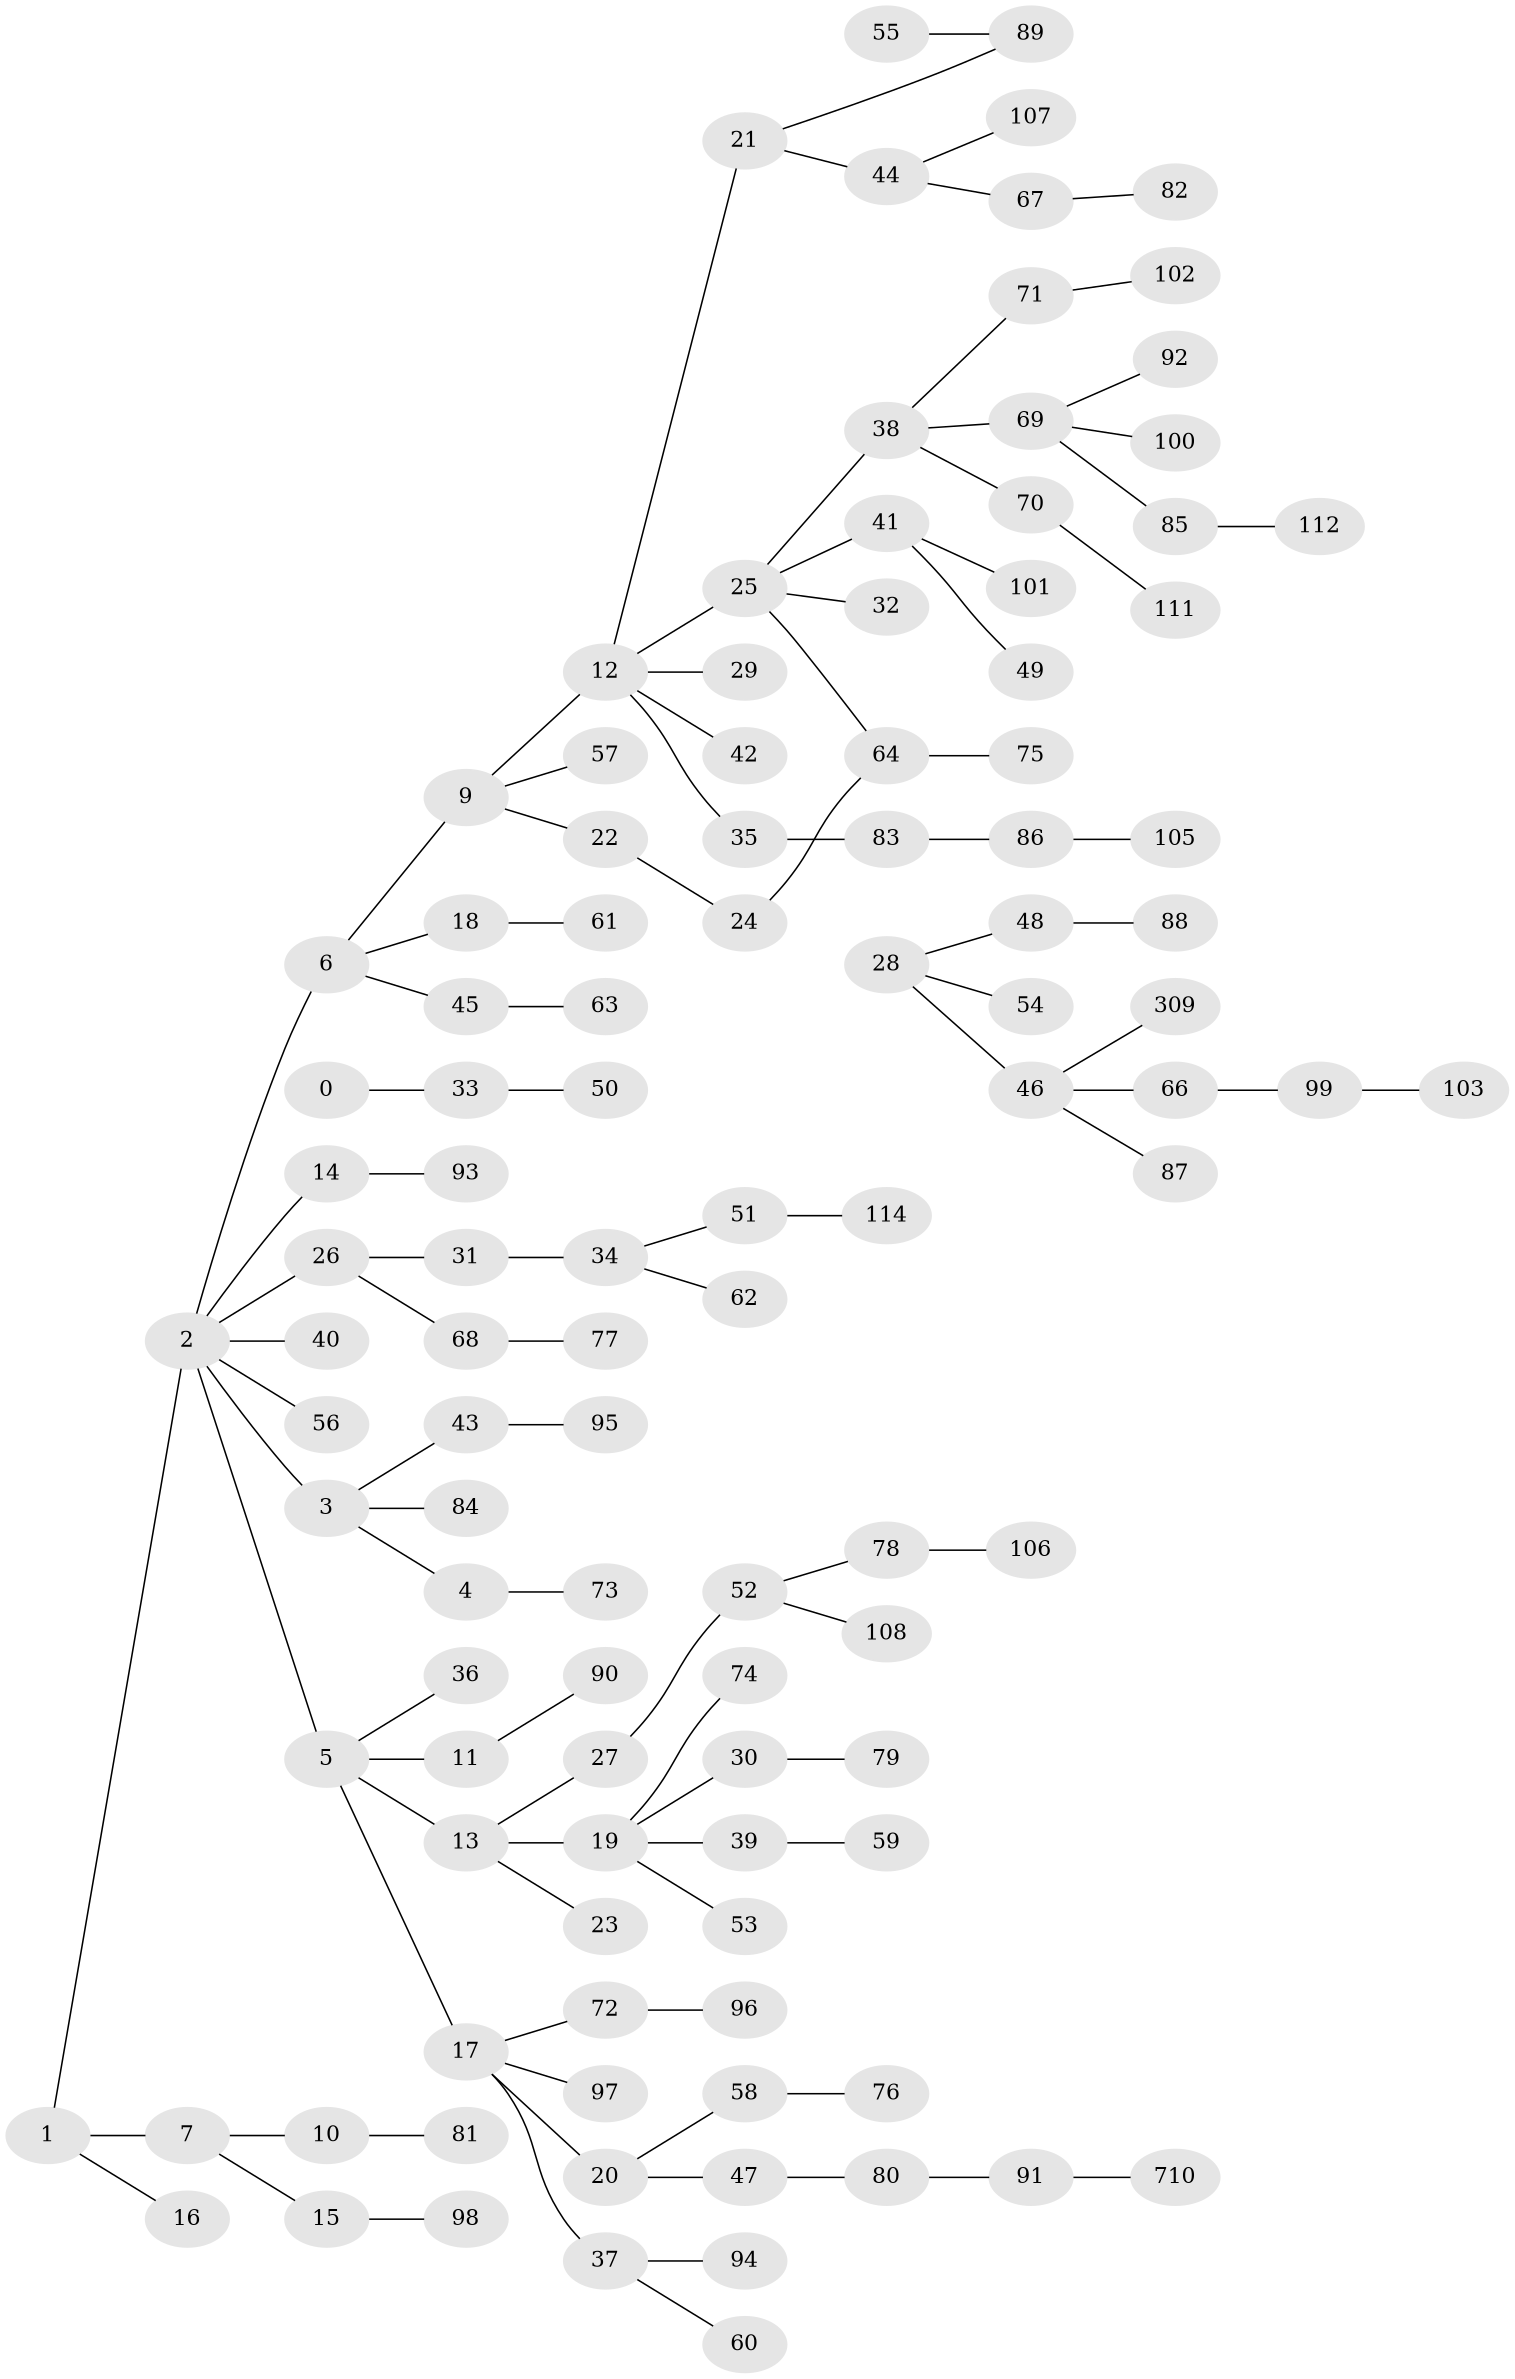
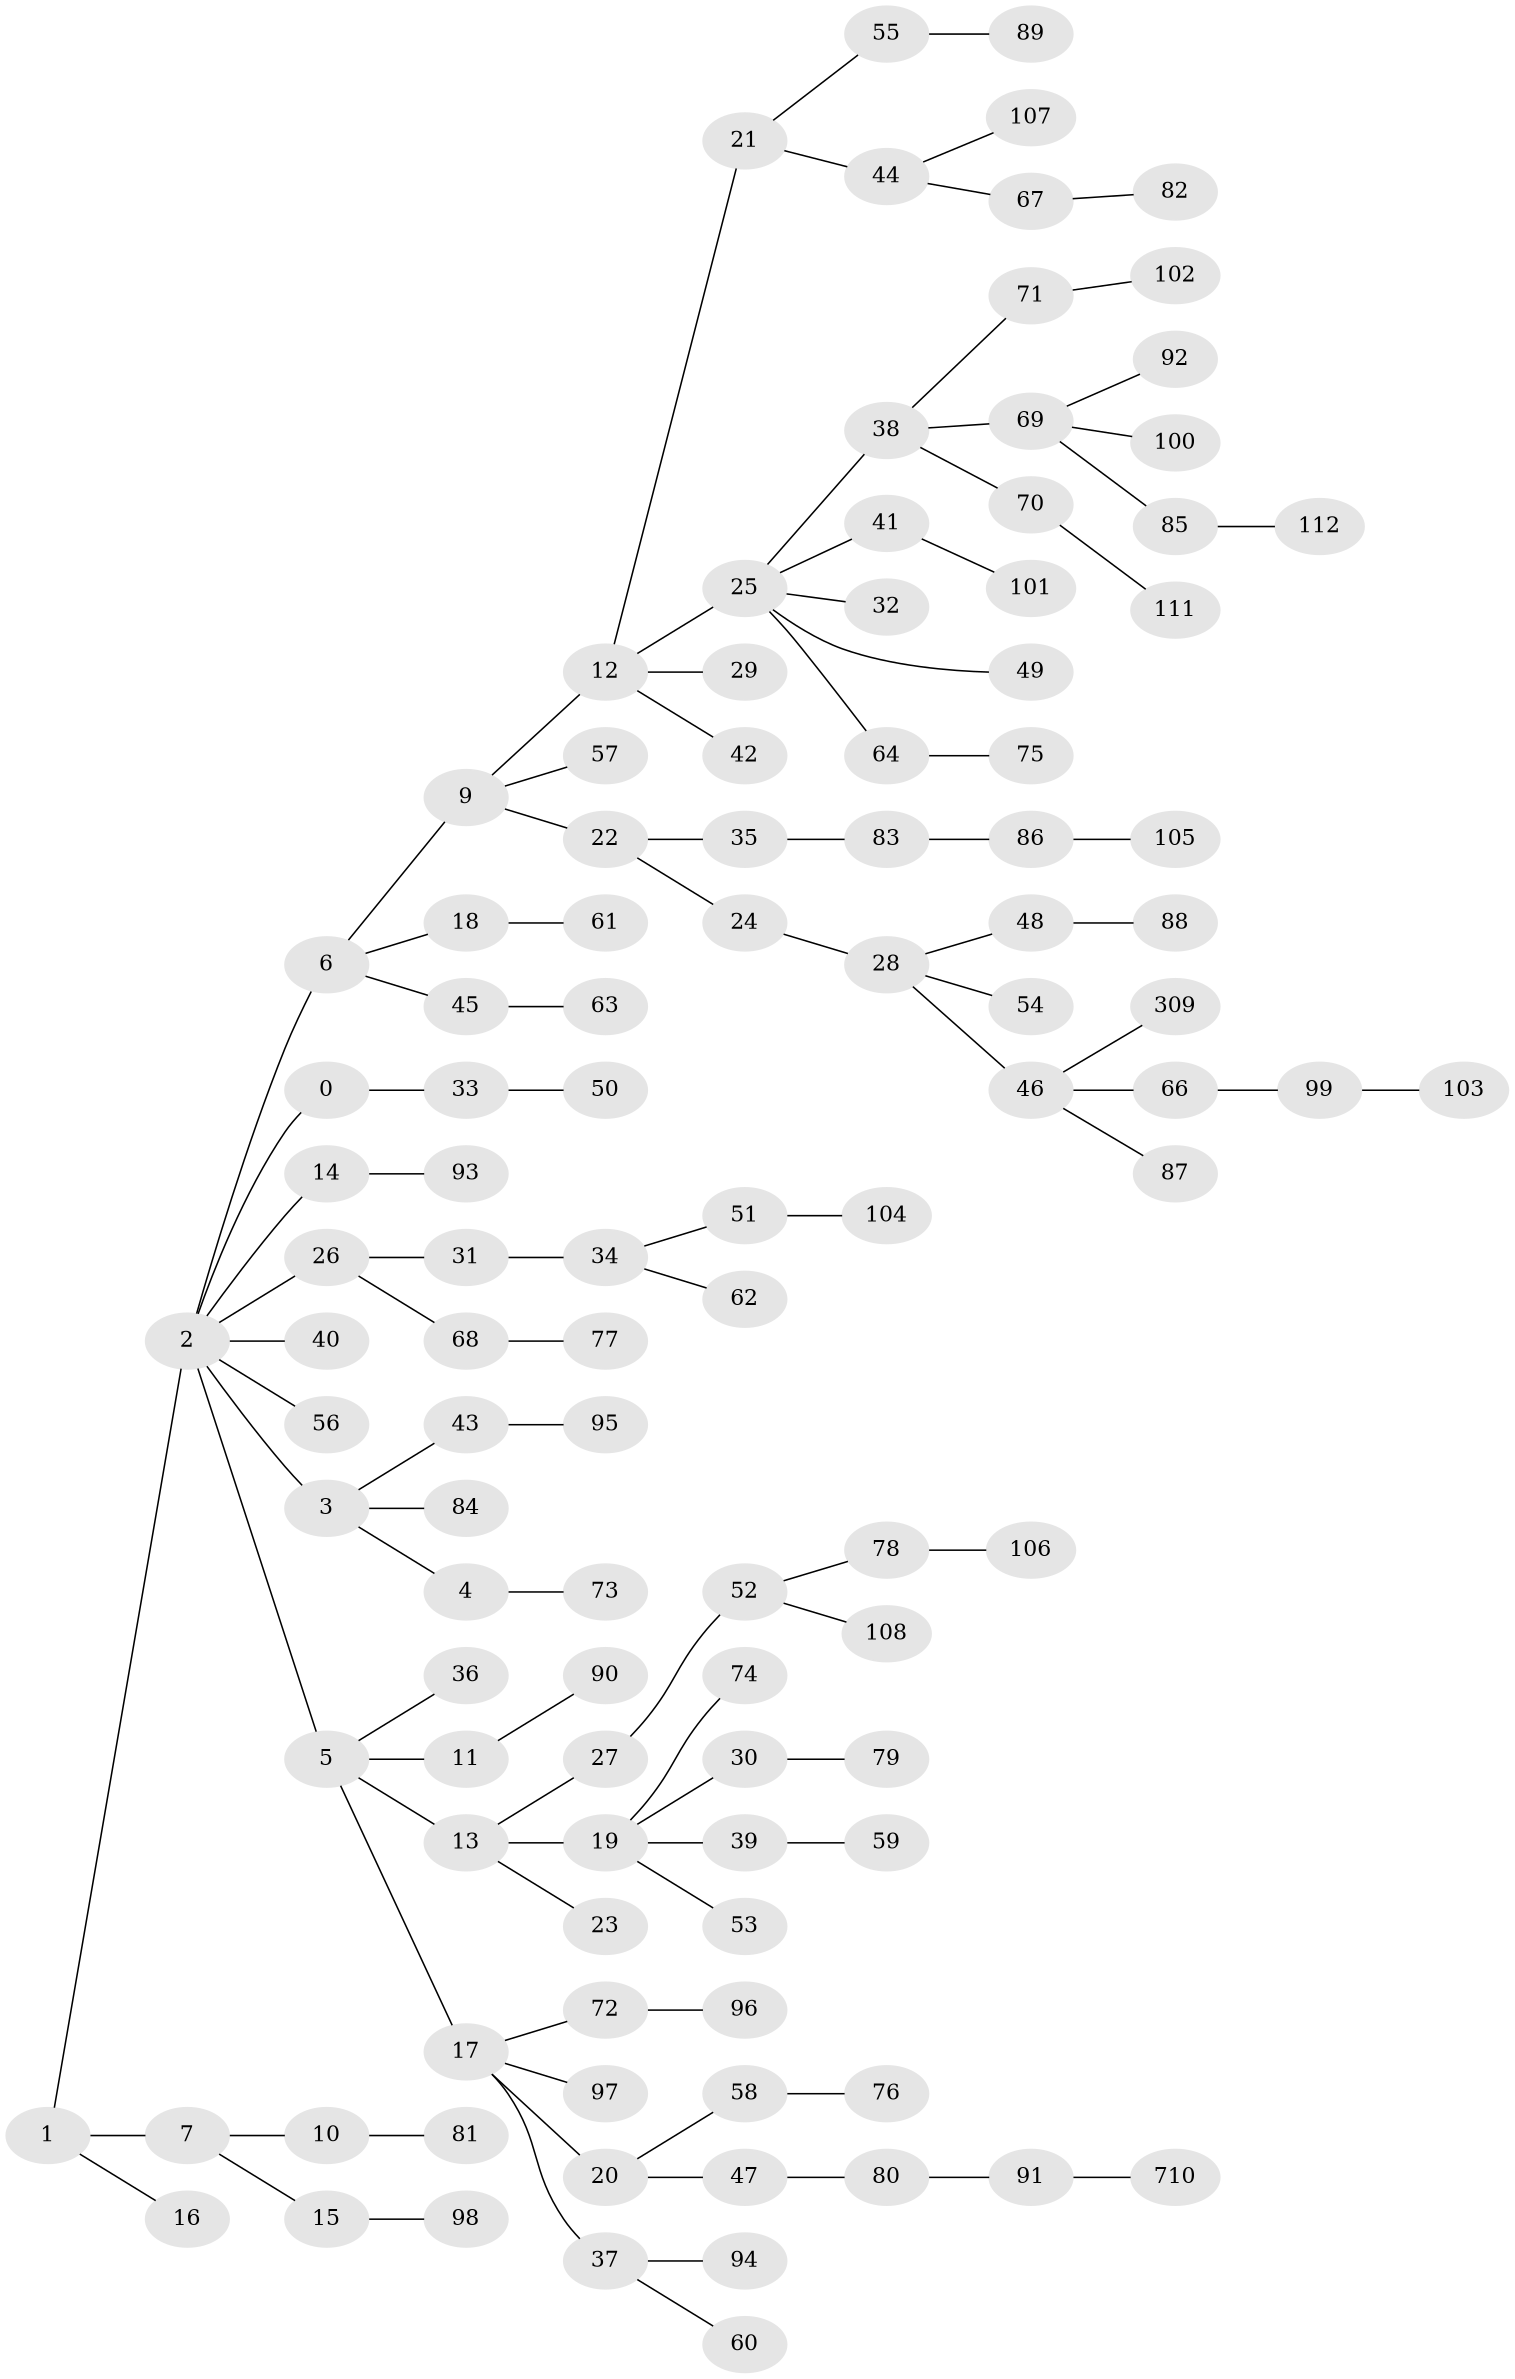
edge "89" -- "21": now "55" -- "21"
edge "41" -- "49": now "25" -- "49"
edge "12" -- "35": now "22" -- "35"
edge "64" -- "24": now "28" -- "24"
edge "0" -- "2": added
node "114": label "114" -> "104"
